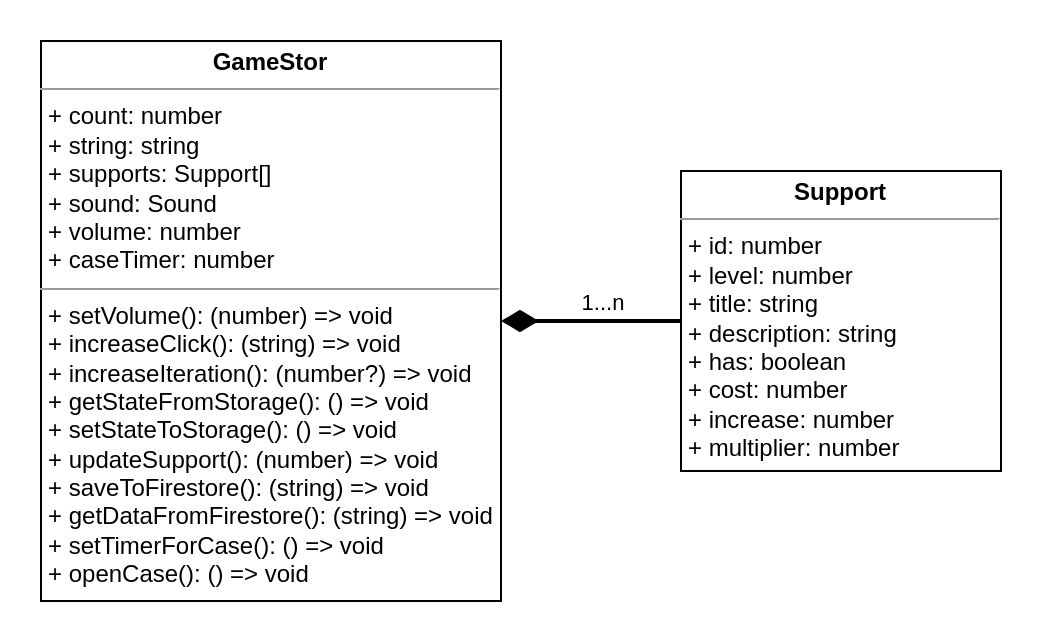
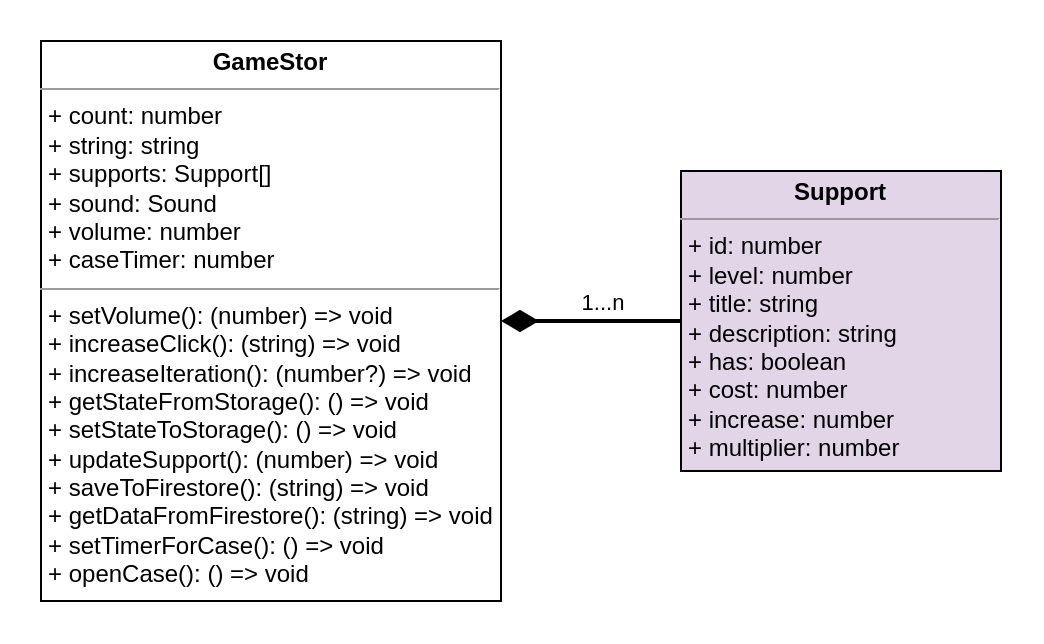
node "Support + id: number + level: number + title: string + description: string + has: boolean + cost: number + increase: number + multiplier: number": fillcolor #ffffff -> #e1d5e7
